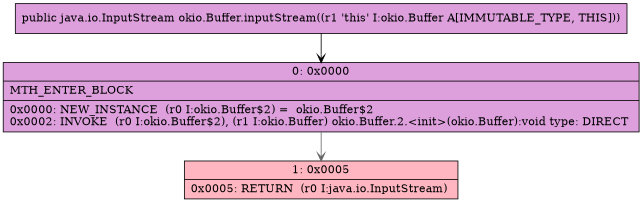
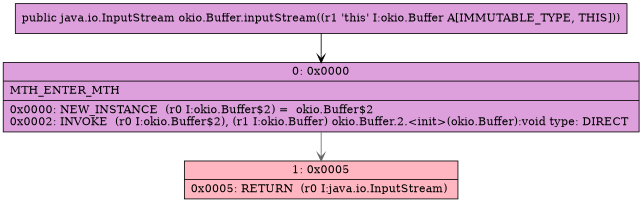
node "0: 0x0000": text "MTH_ENTER_BLOCK" -> "MTH_ENTER_MTH"
